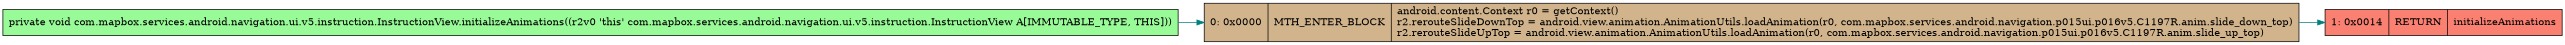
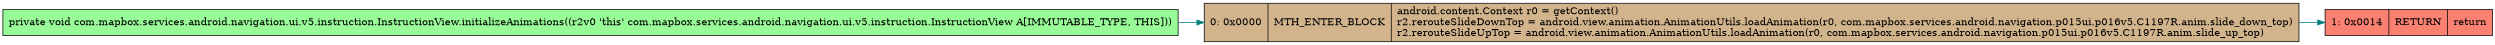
node "1: 0x0014": text "initializeAnimations" -> "return"
